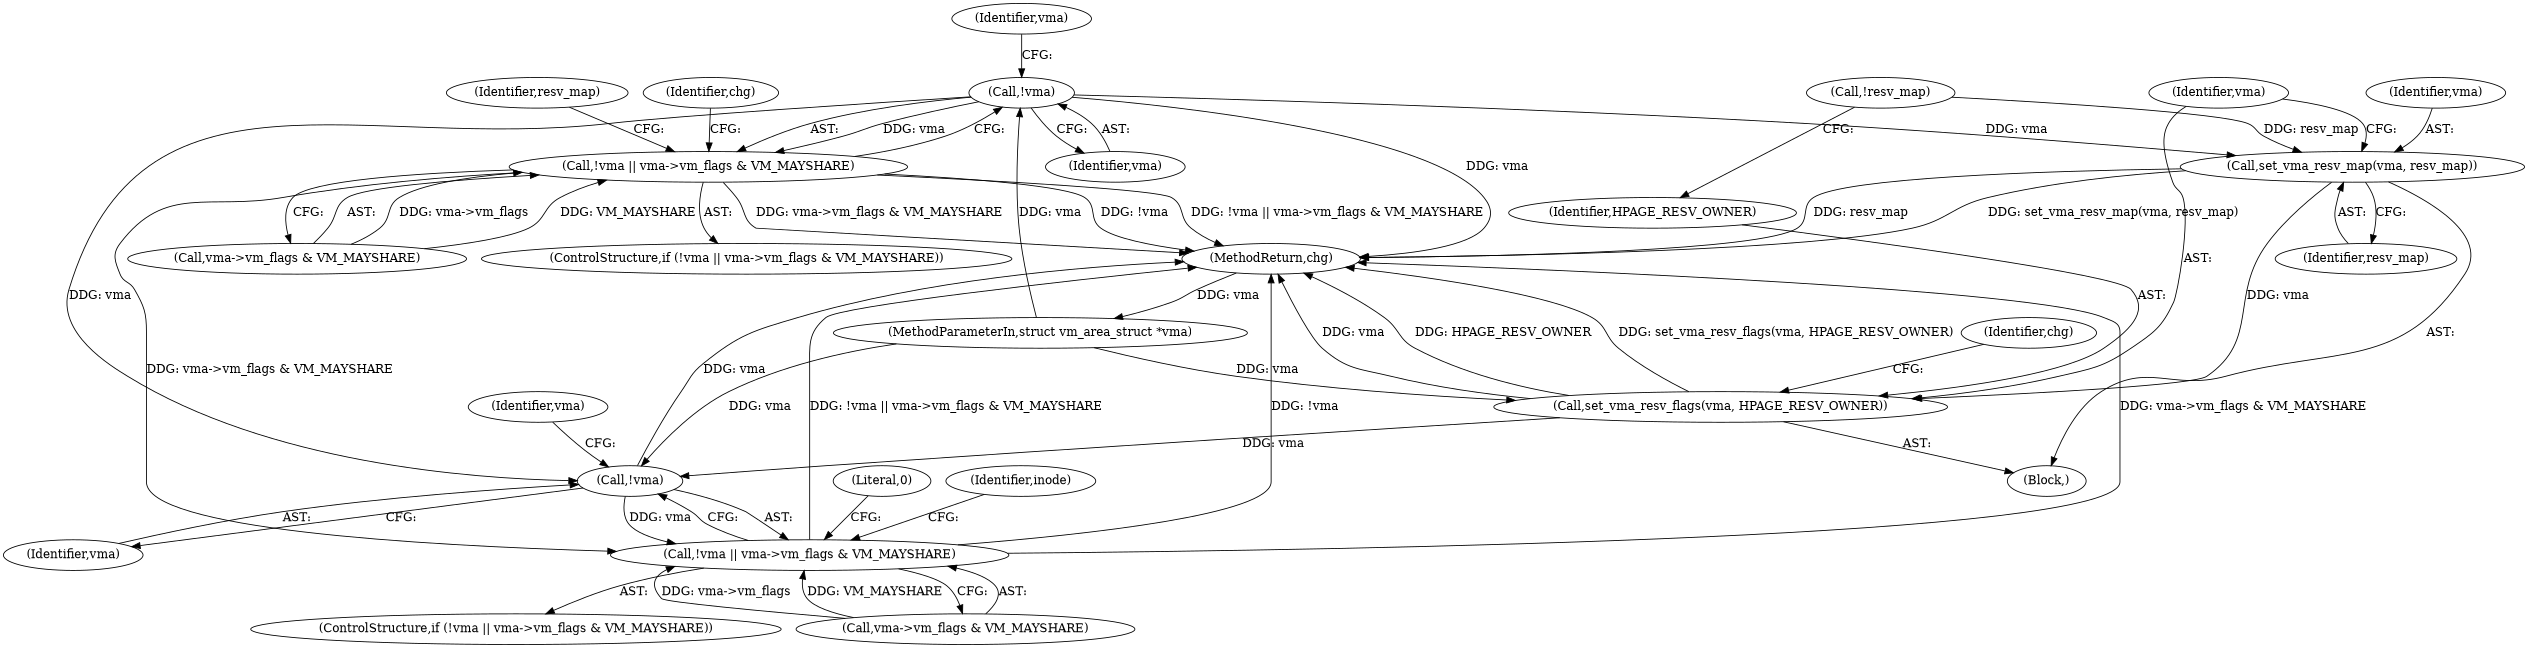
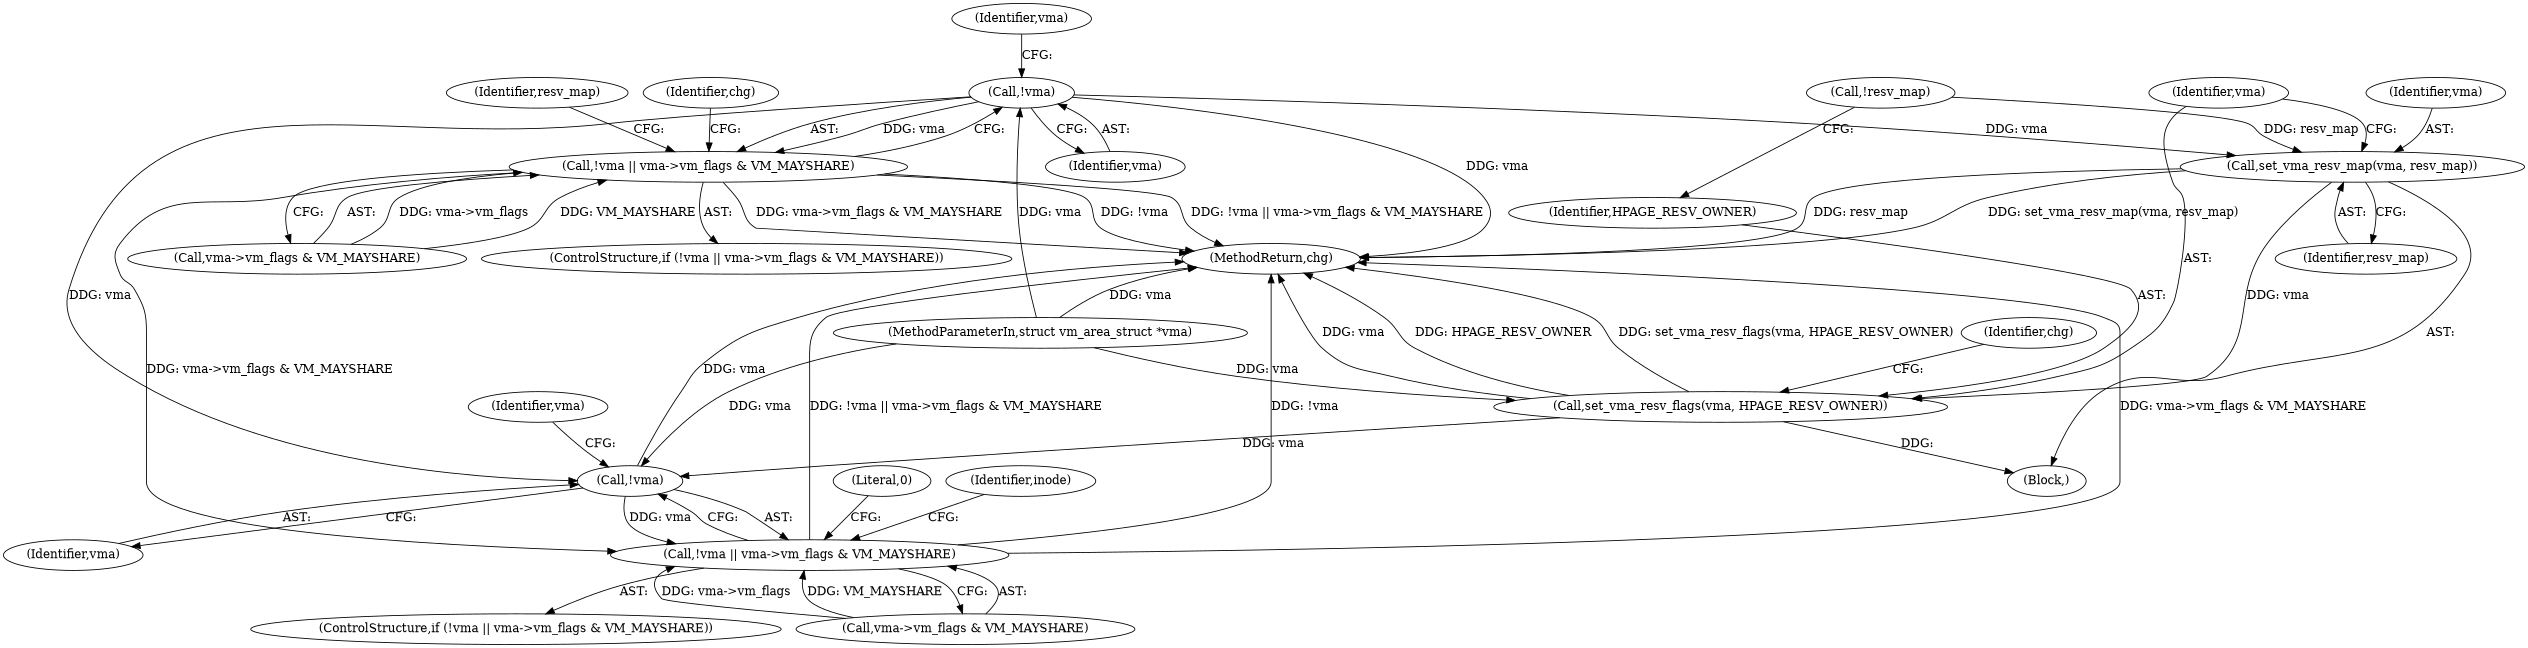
edge "(MethodReturn,chg)" -> "(MethodParameterIn,struct vm_area_struct *vma)": reversed
edge "(Call,set_vma_resv_flags(vma, HPAGE_RESV_OWNER))" -> "(Block,)": label "AST: " -> "DDG: "
